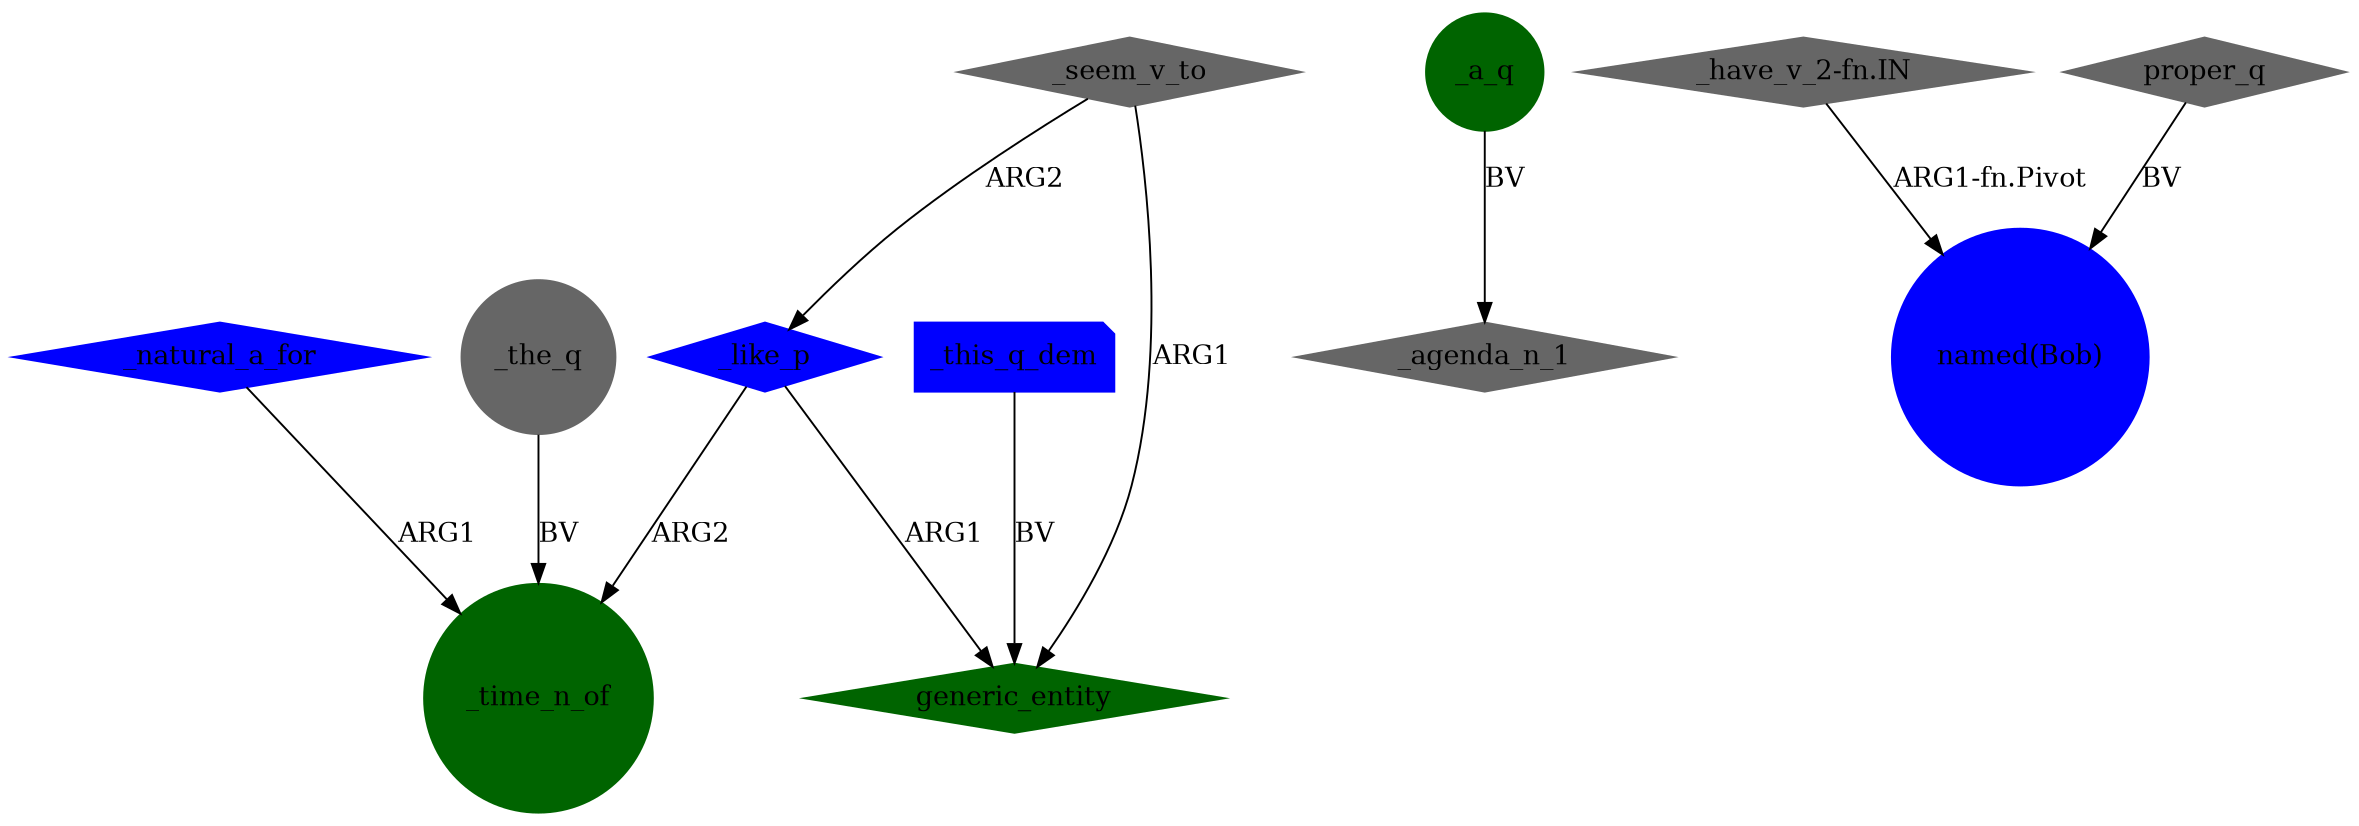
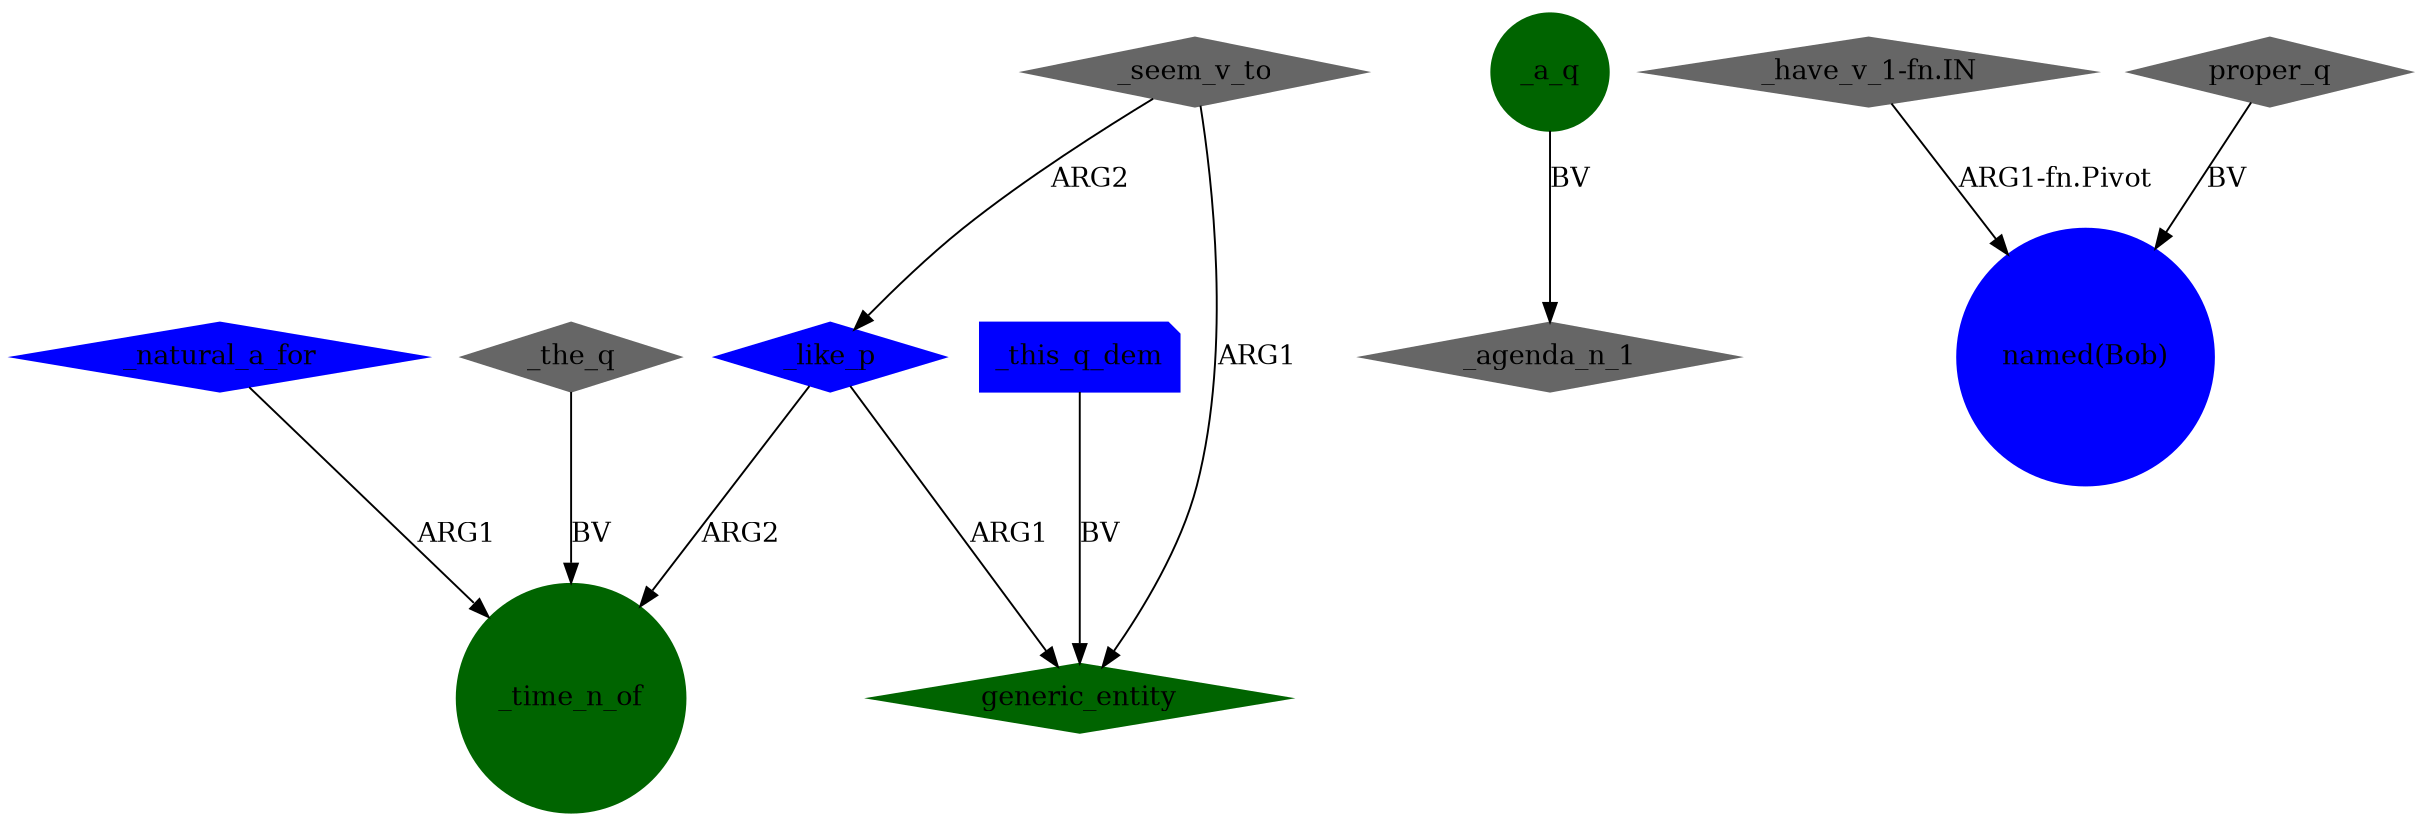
node "_have_v_2-fn.IN": label "_have_v_2-fn.IN" -> "_have_v_1-fn.IN"
node "_the_q": shape circle -> diamond
